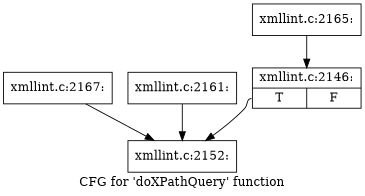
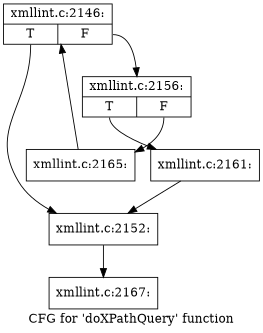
node "xmllint.c:2156:": added
edge "xmllint.c:2167:" -> "xmllint.c:2152:": reversed
